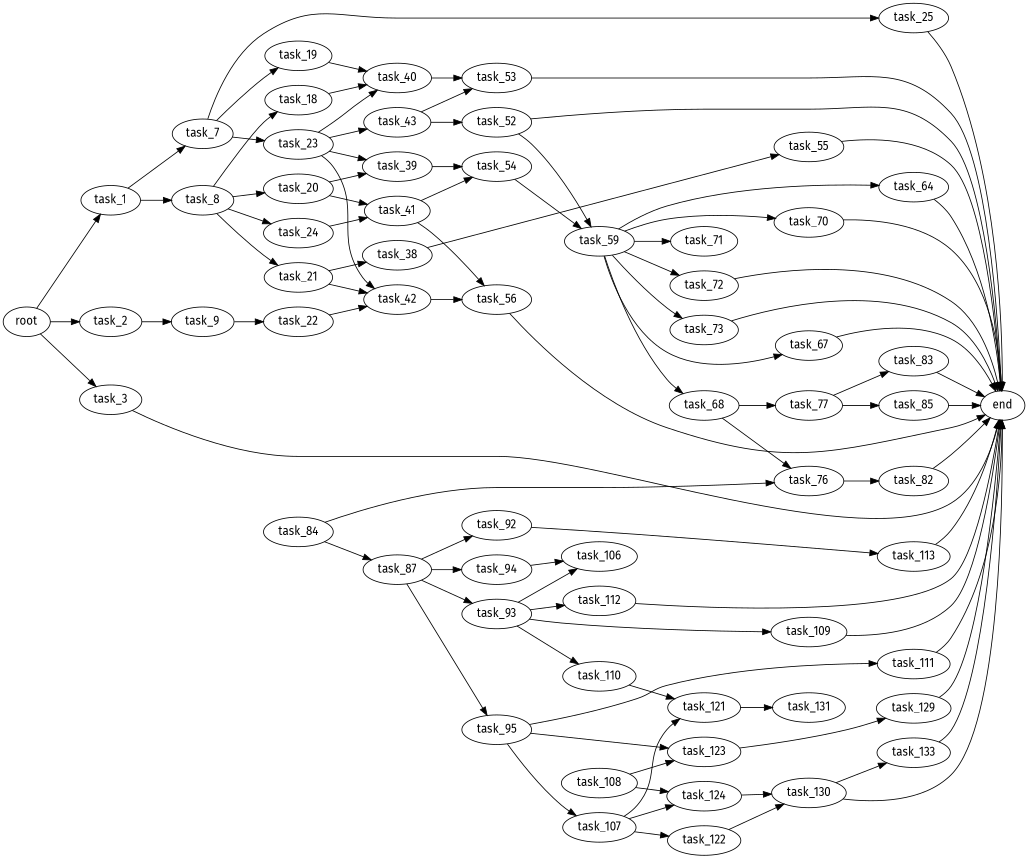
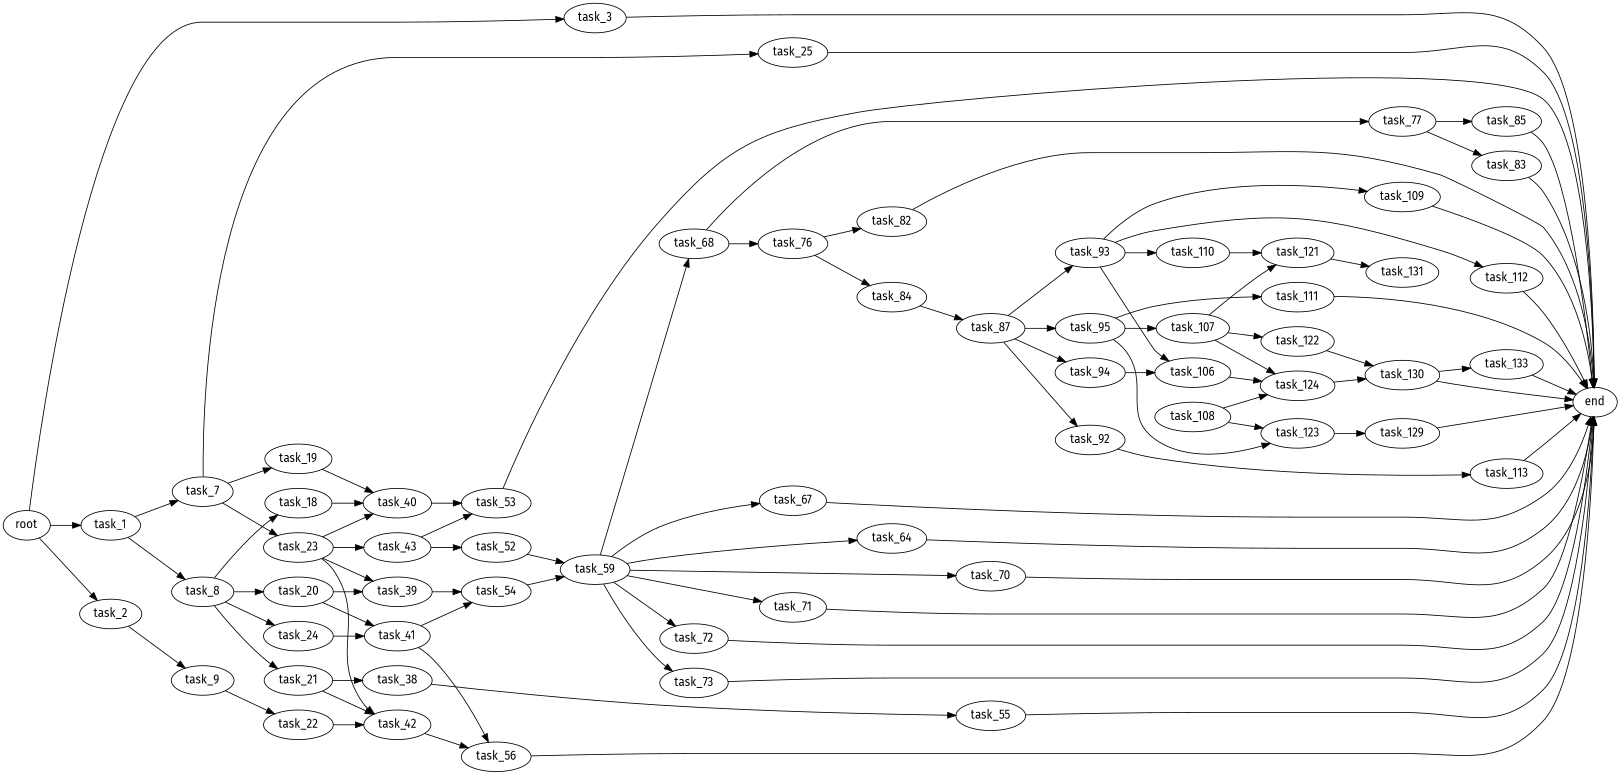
edge "task_52" -> "end": now "task_71" -> "end"
edge "task_106" -> "task_124": added
edge "task_84" -> "task_76": reversed
